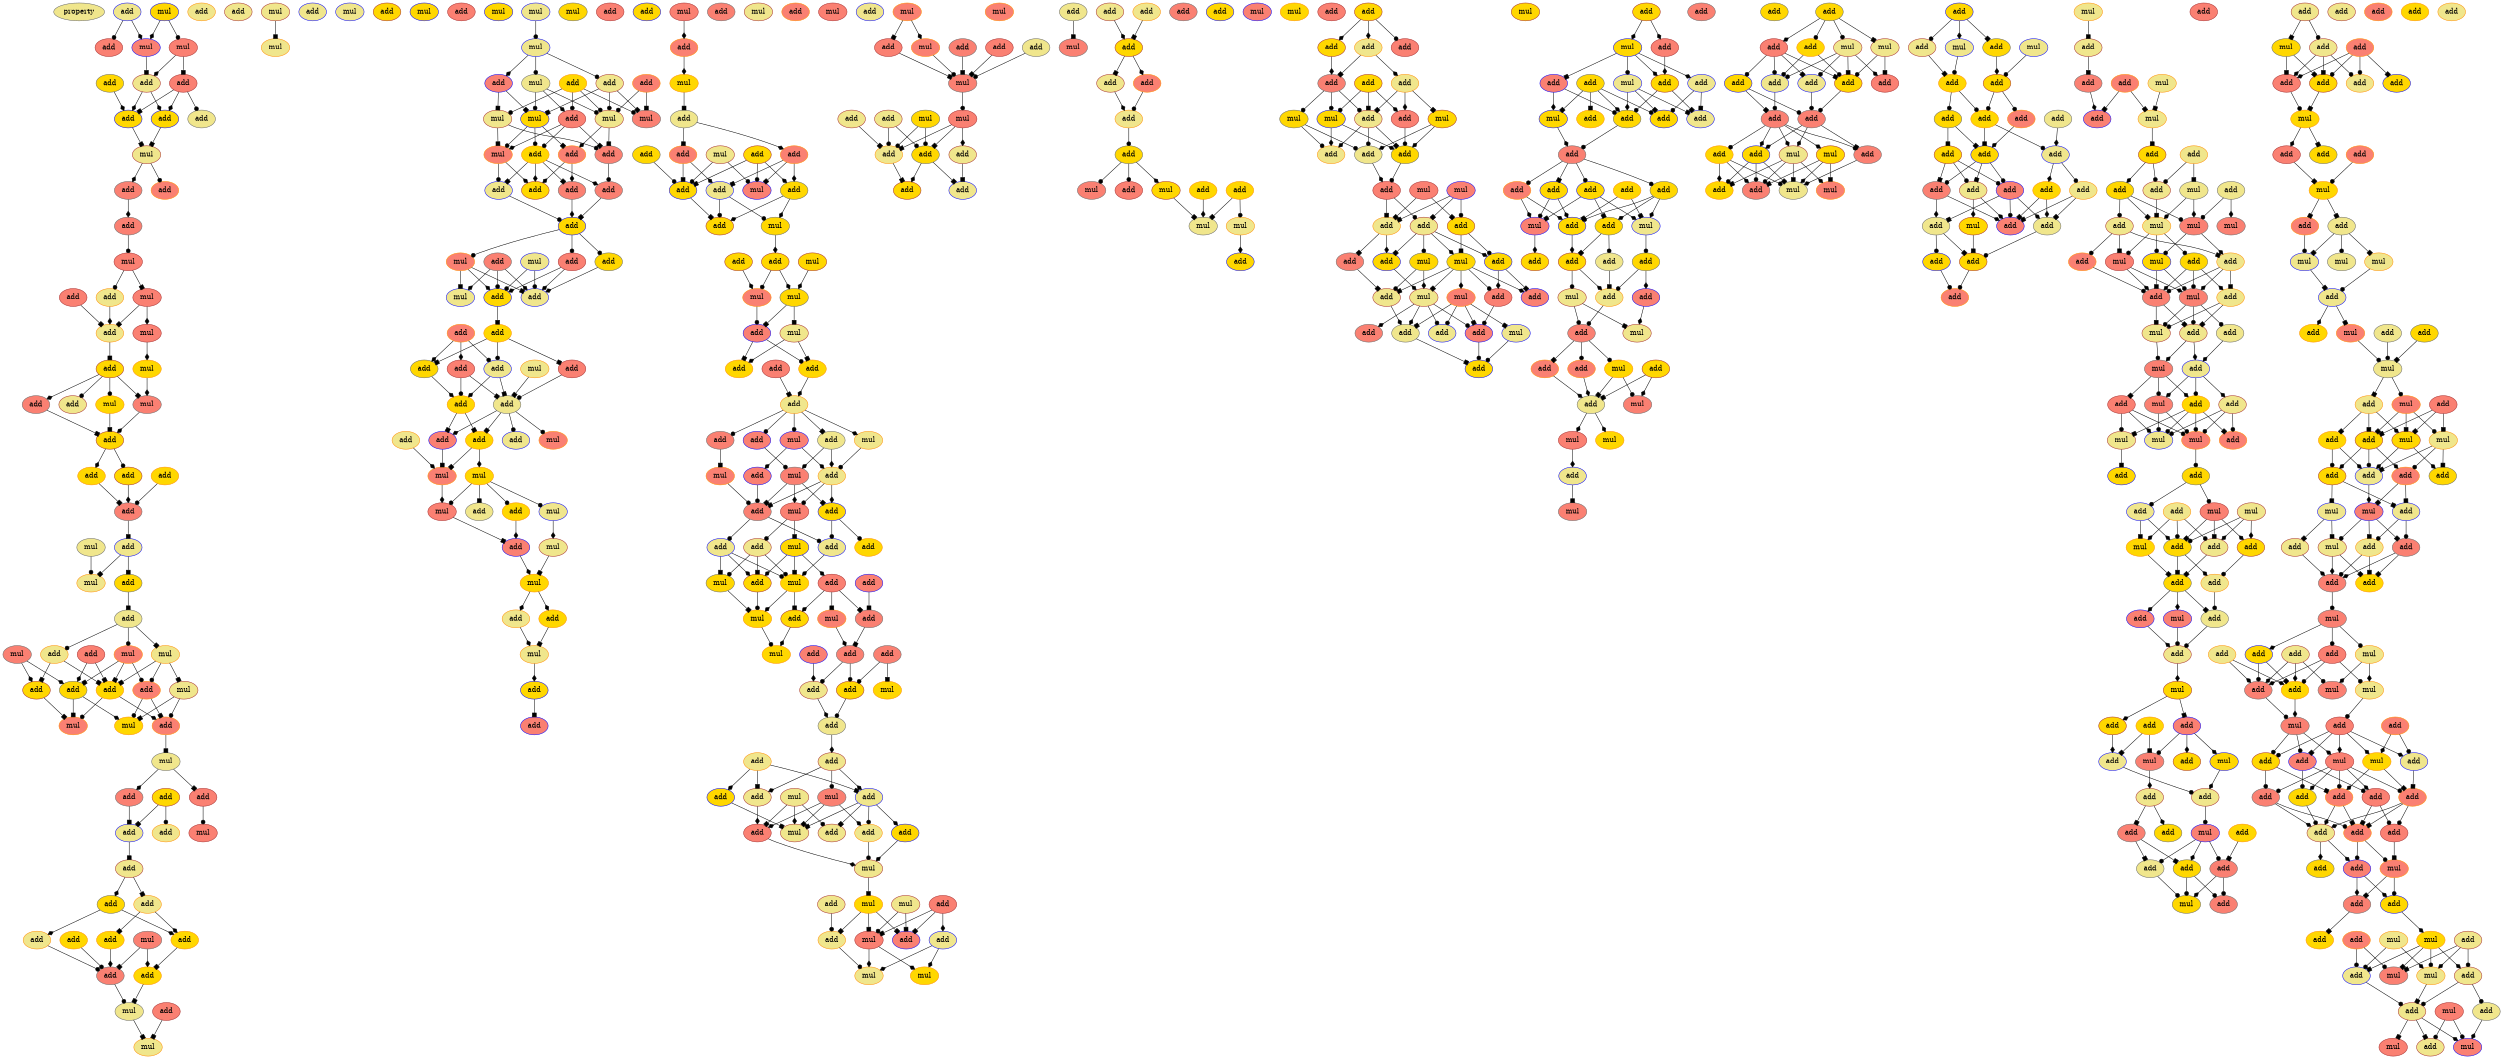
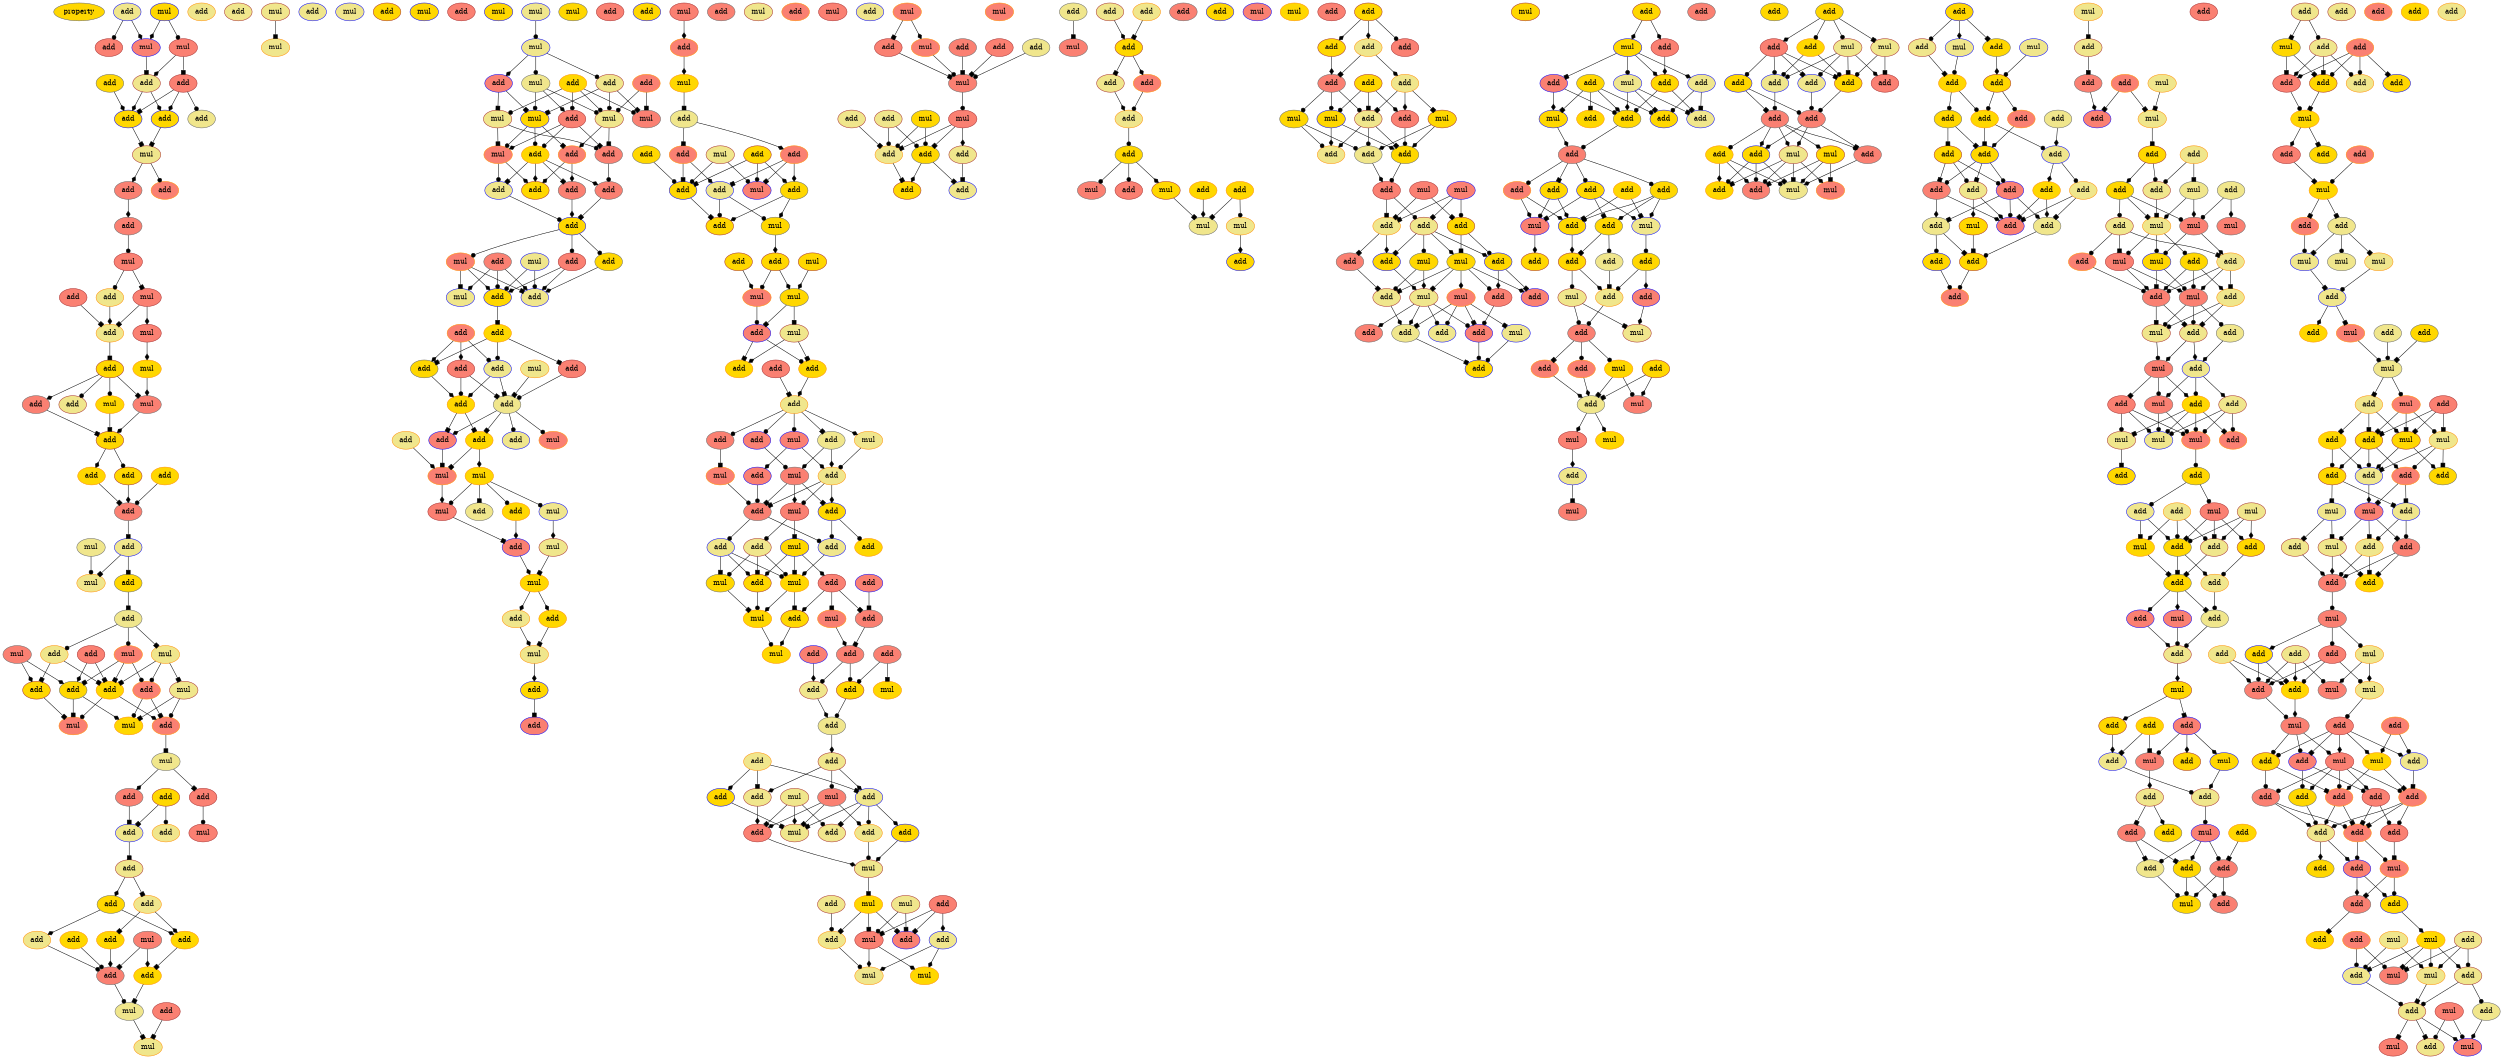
node "property": fillcolor khaki -> gold
